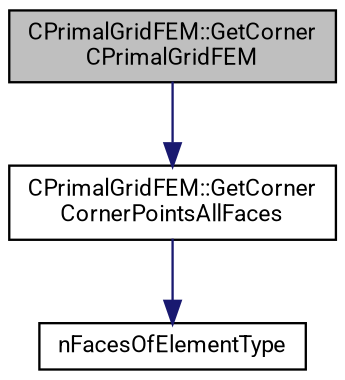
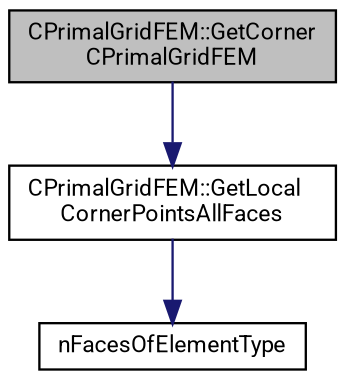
node "CPrimalGridFEM::GetCorner CornerPointsAllFaces": label "CPrimalGridFEM::GetCorner CornerPointsAllFaces" -> "CPrimalGridFEM::GetLocal CornerPointsAllFaces"
